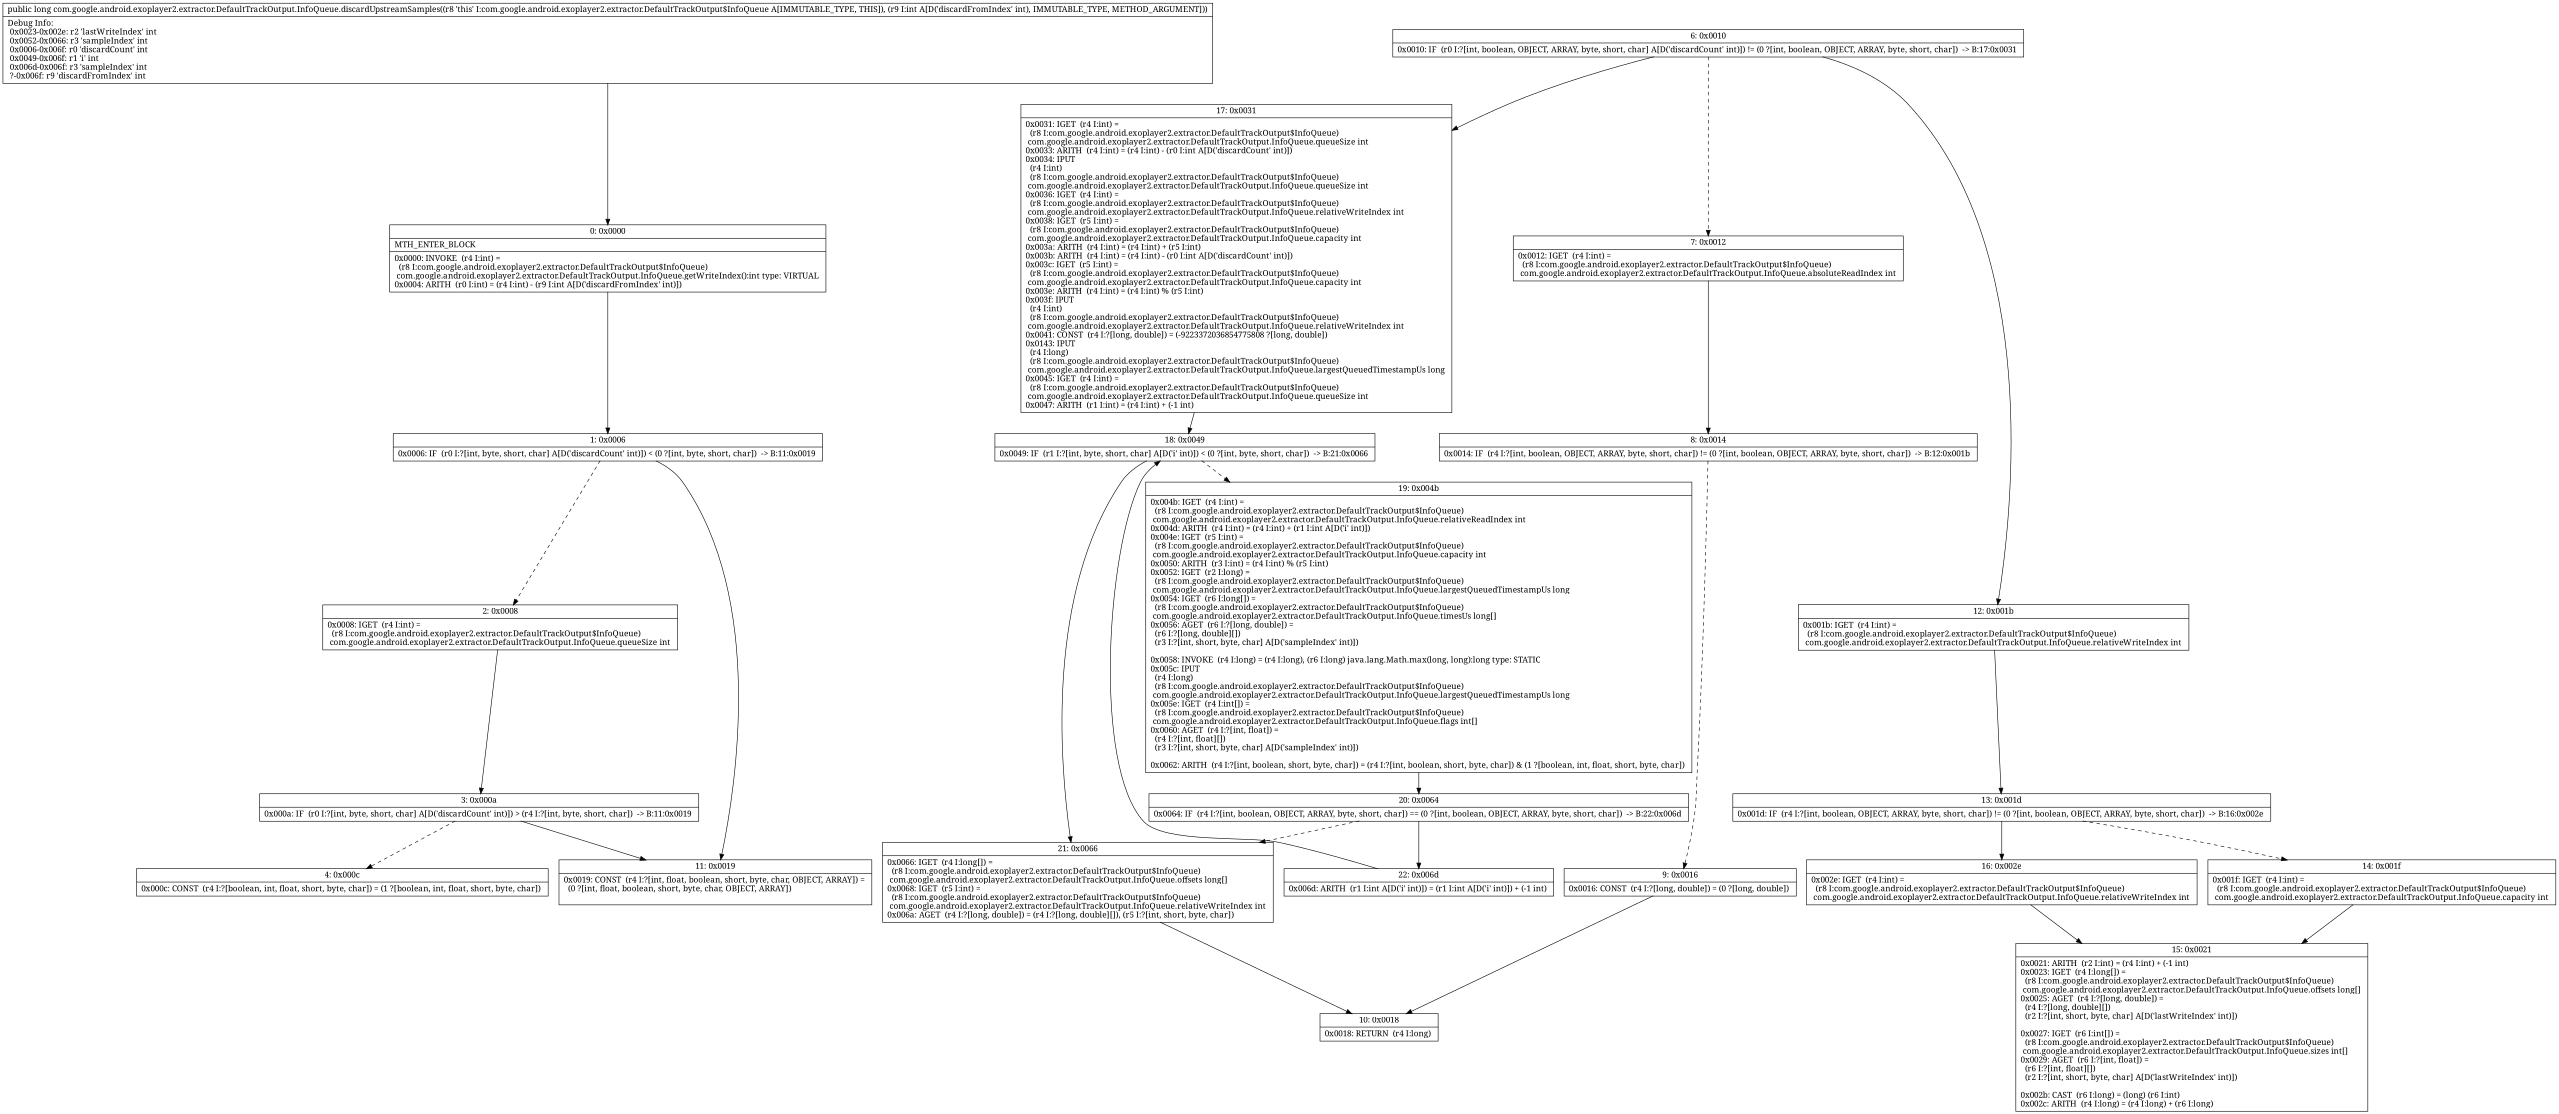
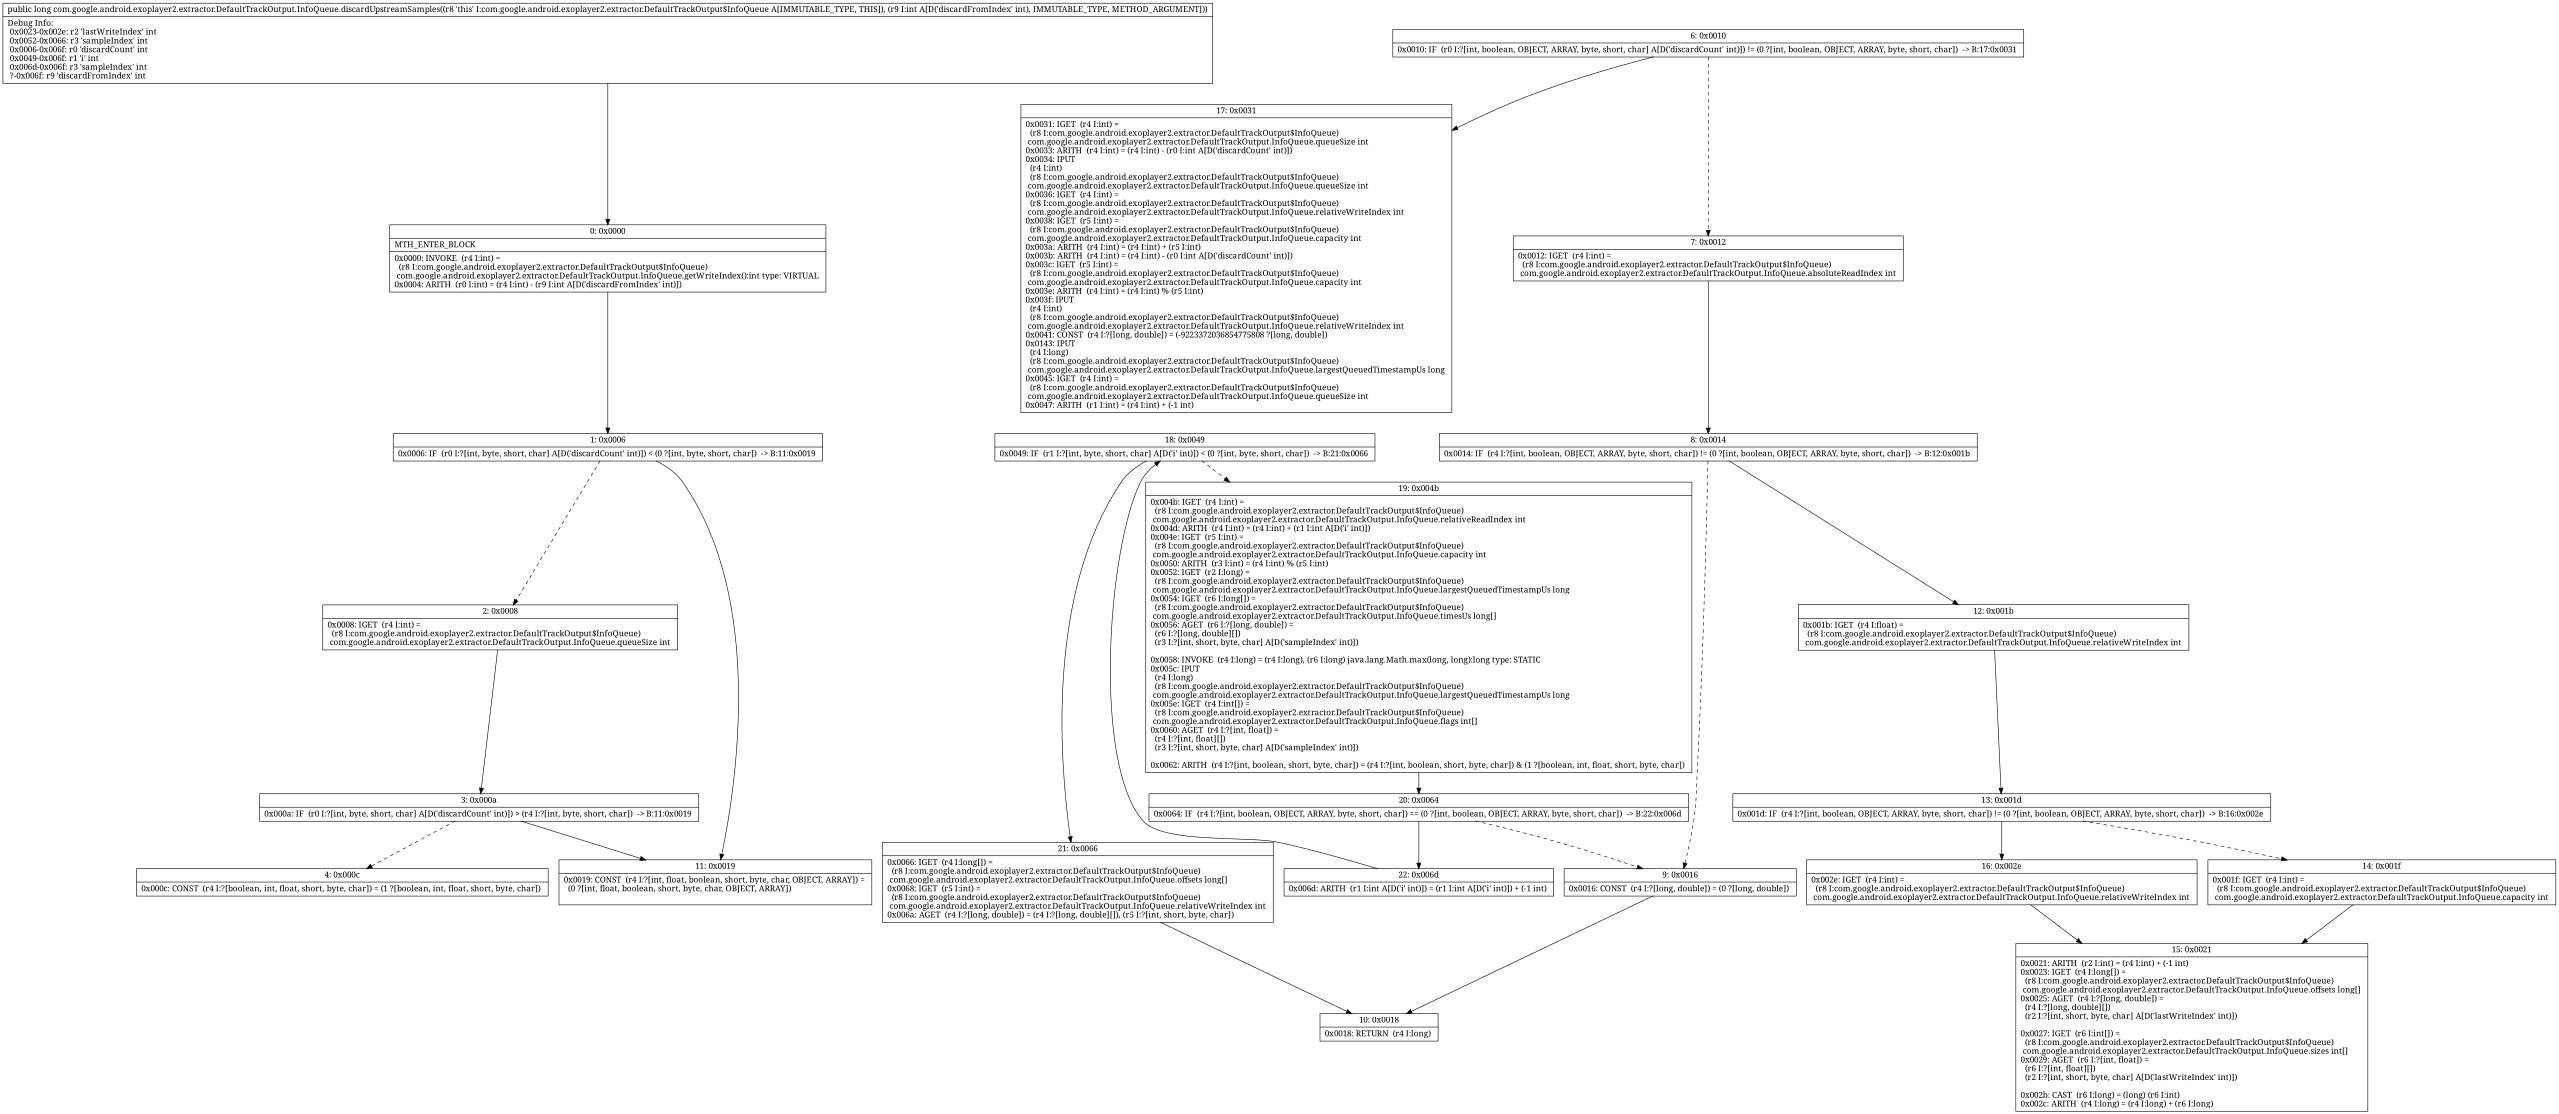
edge "6: 0x0010" -> "12: 0x001b": now "8: 0x0014" -> "12: 0x001b"
edge "17: 0x0031" -> "18: 0x0049": removed
node "12: 0x001b": text "0x001b: IGET  (r4 I:int) =" -> "0x001b: IGET  (r4 I:float) ="
edge "20: 0x0064" -> "21: 0x0066": now "20: 0x0064" -> "9: 0x0016"
